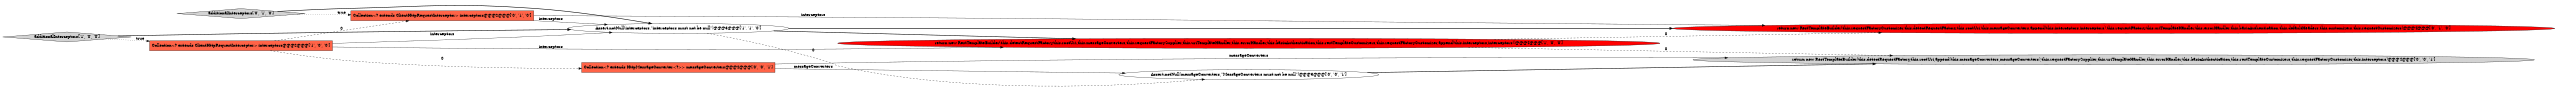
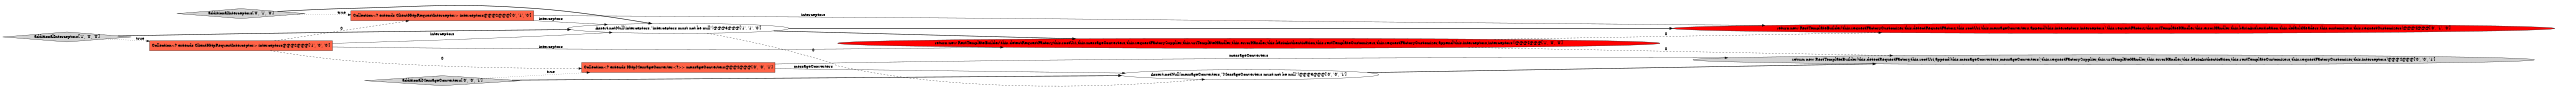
node "additionalMessageConverters['0', '0', '1']": added
